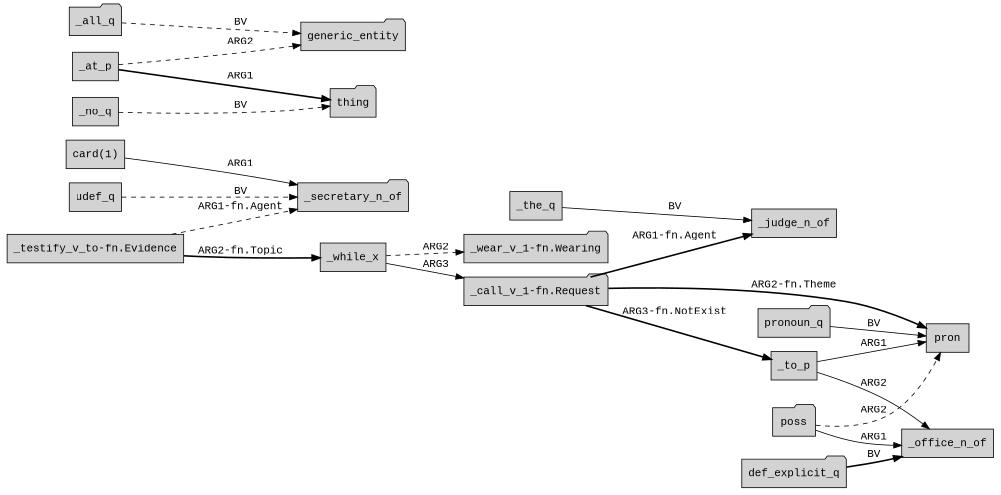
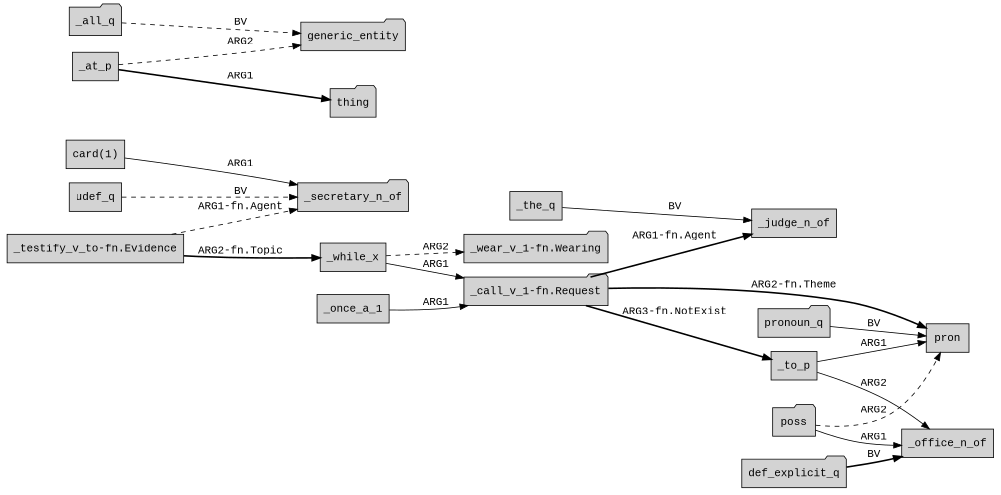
node "_no_q": removed
edge "_while_x" -> "_call_v_1-fn.Request": label "ARG3" -> "ARG1"
node "_once_a_1": added
